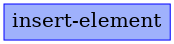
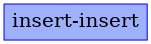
node "insert-element": label "insert-element" -> "insert-insert"
